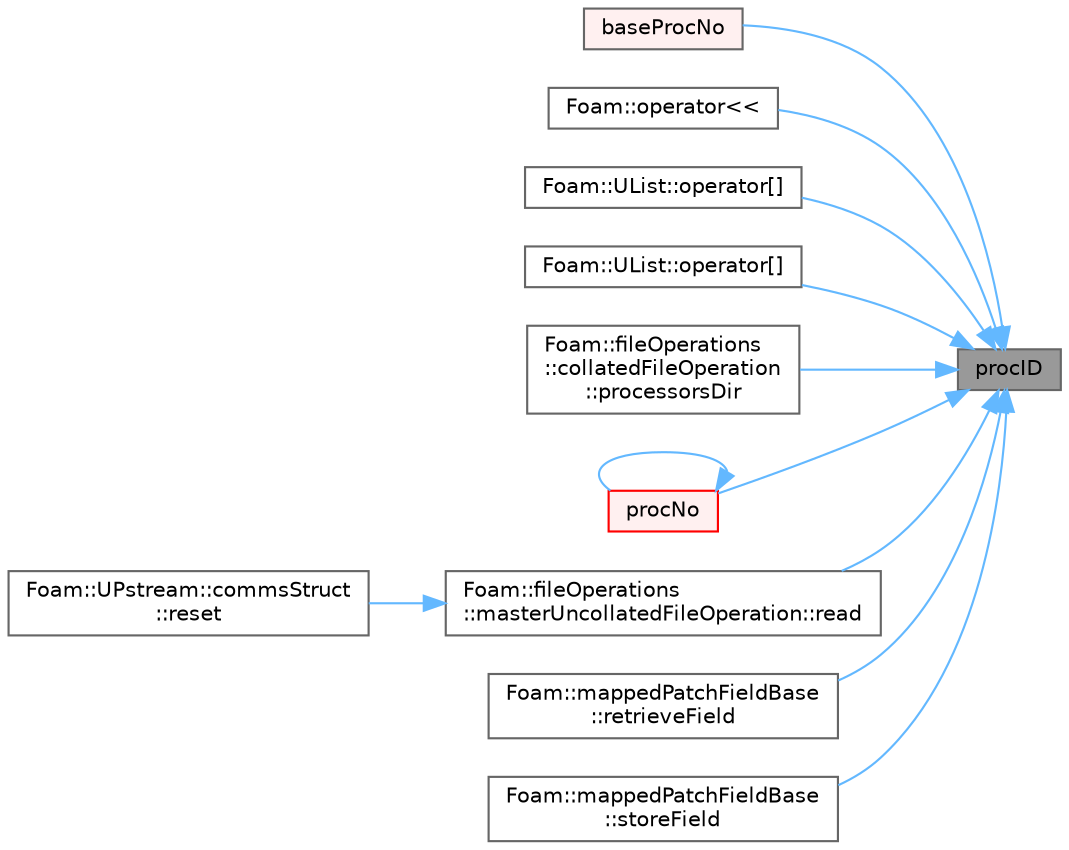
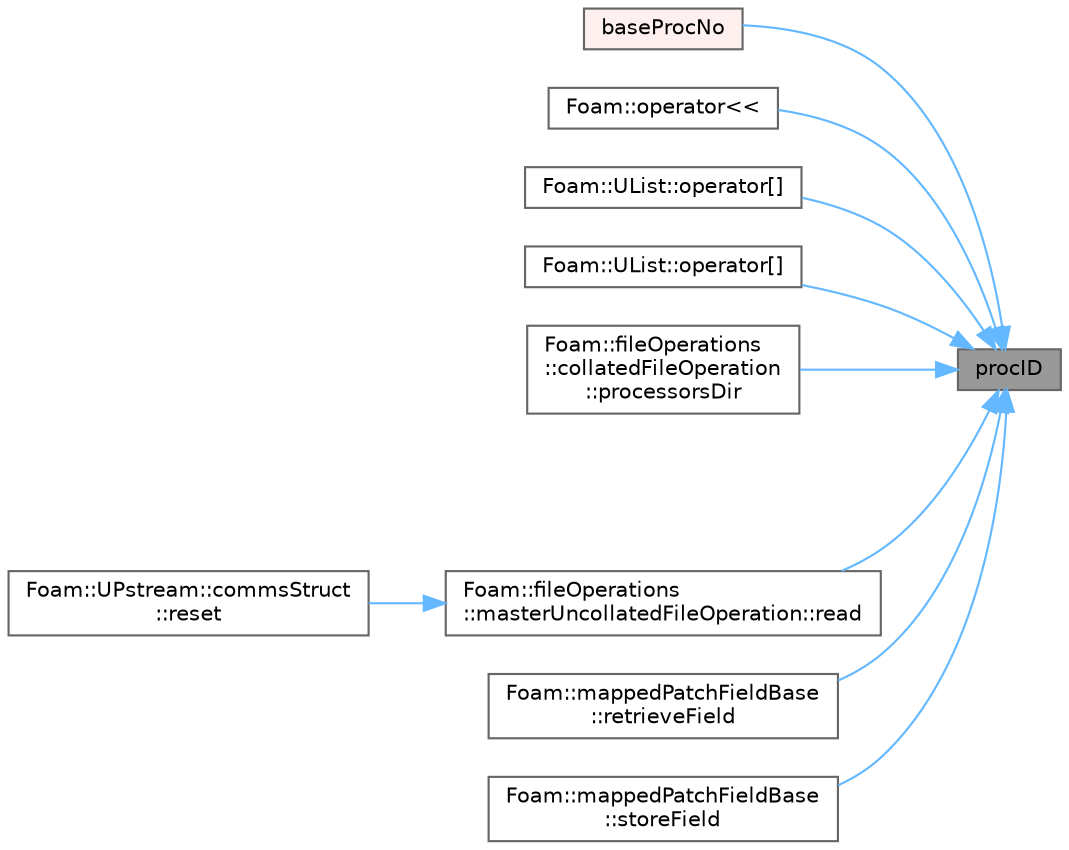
node "procNo": removed
